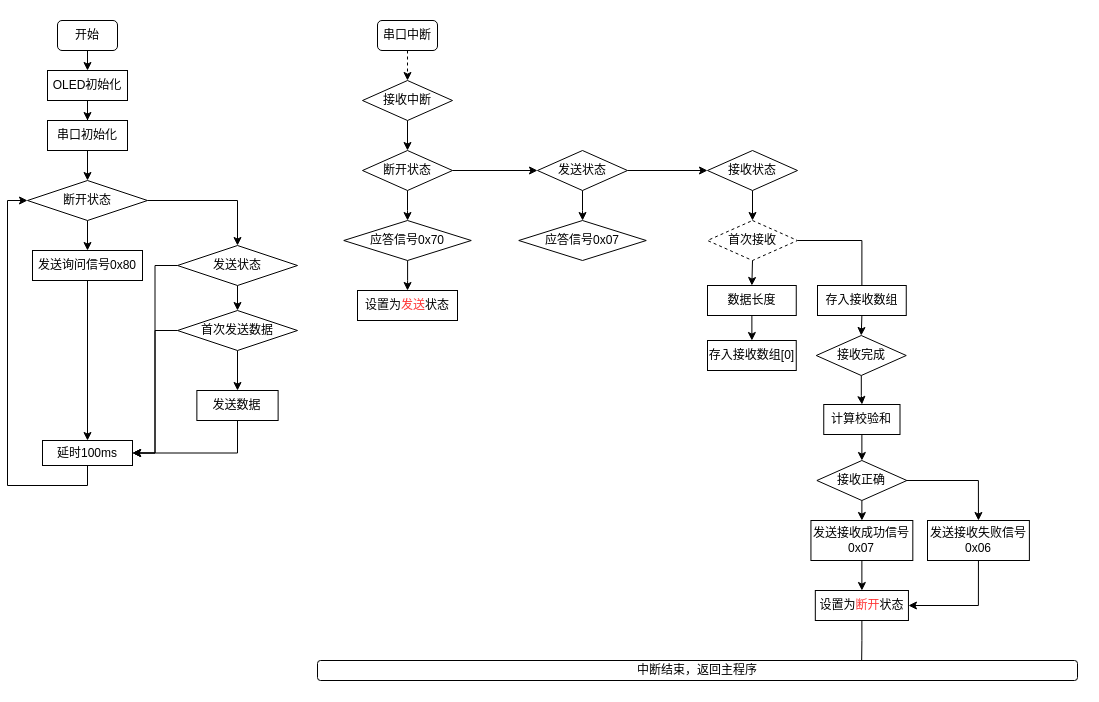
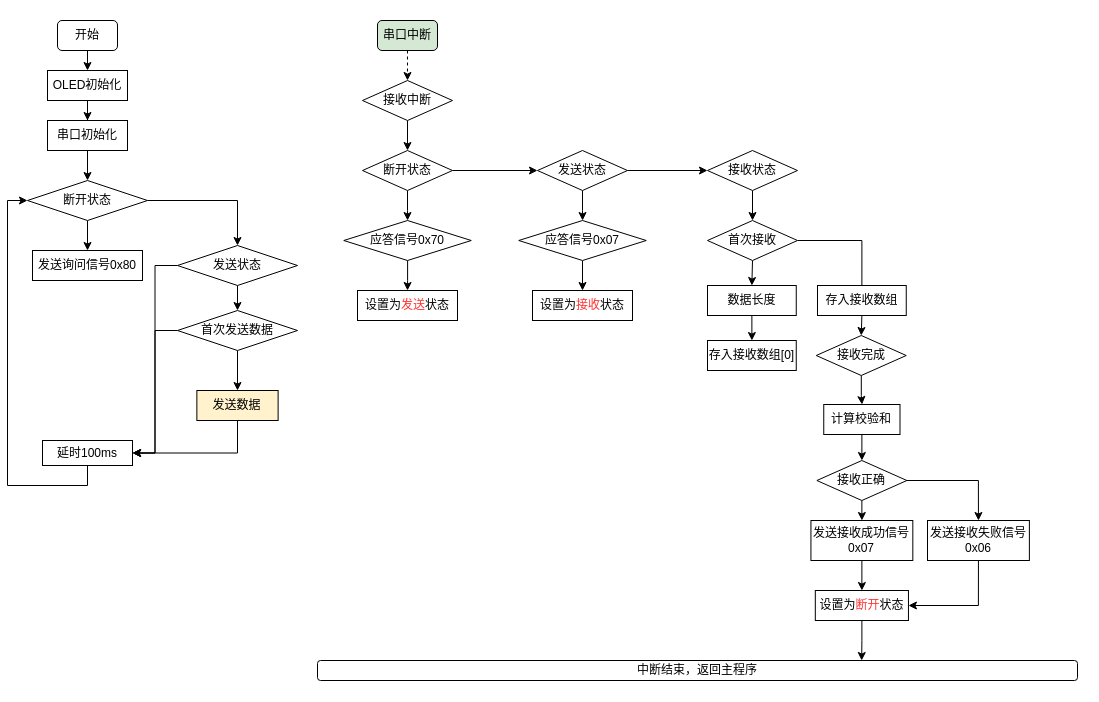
node "串口中断": fillcolor #ffffff -> #d5e8d4
node "首次接收": style dashed -> solid
edge "应答信号0x07" -> "设置为接收状态": added
node "设置为接收状态": added
edge "发送询问信号0x80" -> "延时100ms": removed
node "发送数据": fillcolor #ffffff -> #fff2cc
edge "设置为断开状态" -- "中断结束，返回主程序": arrowhead none -> classic
